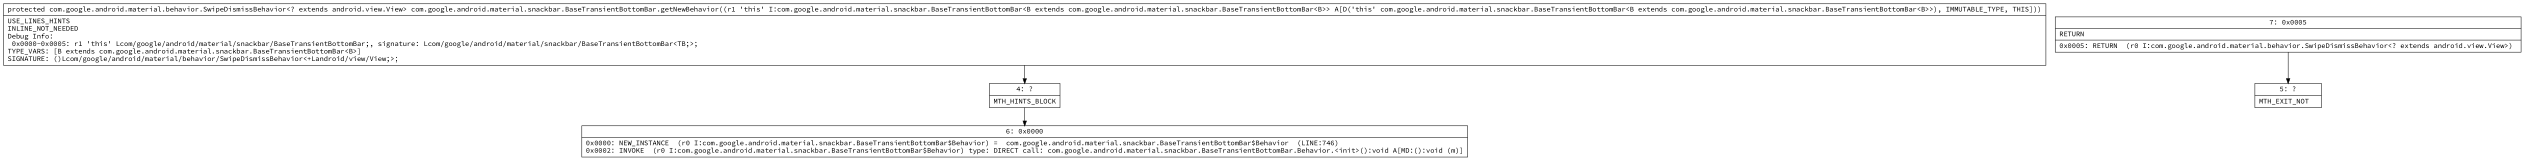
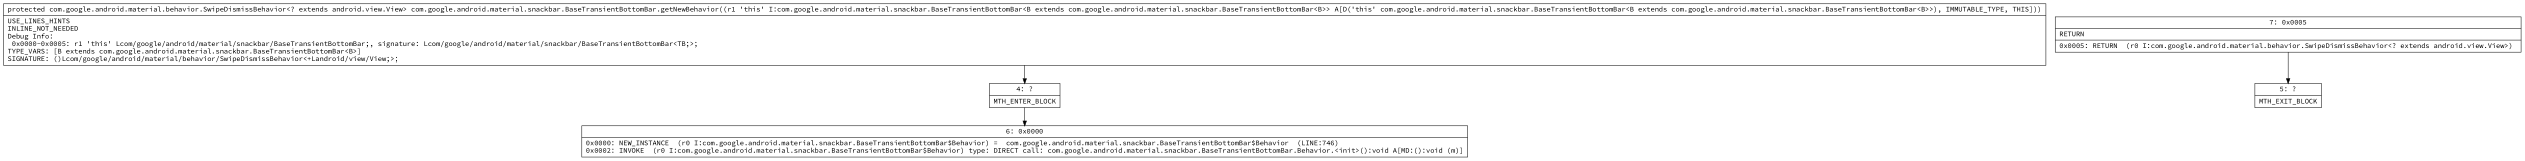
node "4: ?": text "MTH_HINTS_BLOCK" -> "MTH_ENTER_BLOCK"
node "5: ?": text "MTH_EXIT_NOT" -> "MTH_EXIT_BLOCK"
